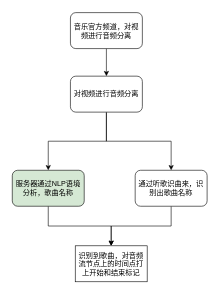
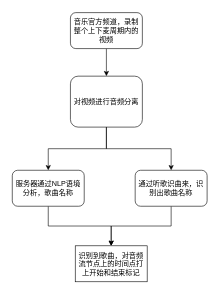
node "音乐官方频道，对视频进行音频分离": label "音乐官方频道，对视频进行音频分离" -> "音乐官方频道，录制整个上下麦周期内的视频"
node "对视频进行音频分离": size 72x36 -> 72x51
node "服务器通过NLP语境分析，歌曲名称": fillcolor #d5e8d4 -> #ffffff
